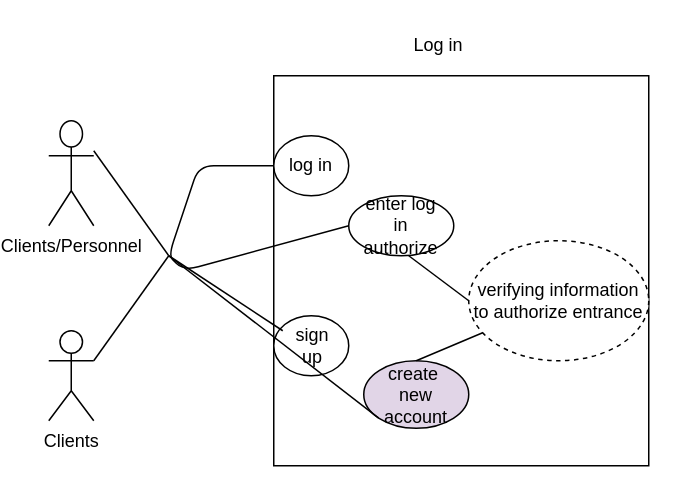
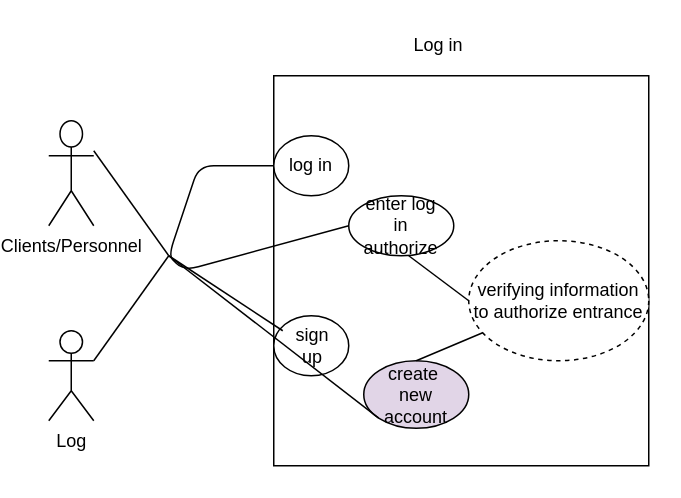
node "Clients": label "Clients" -> "Log"
